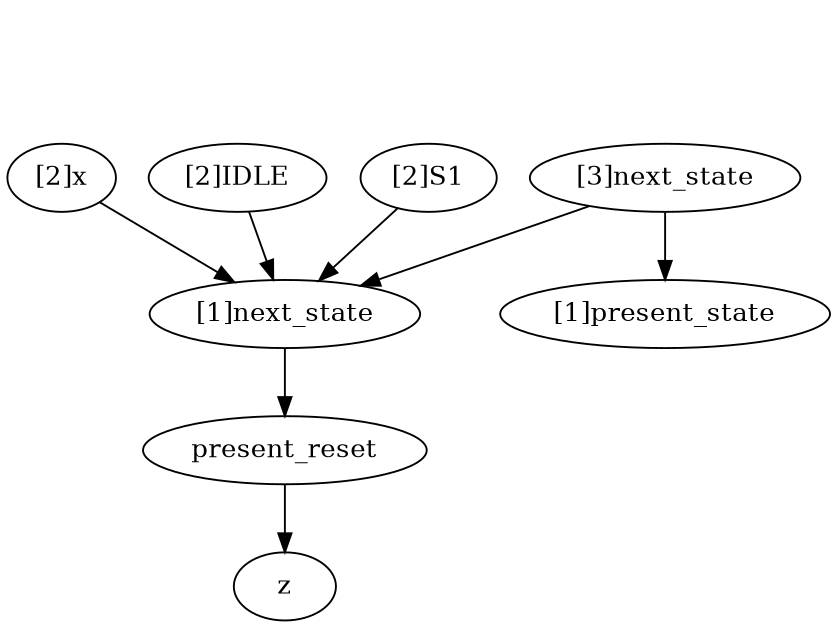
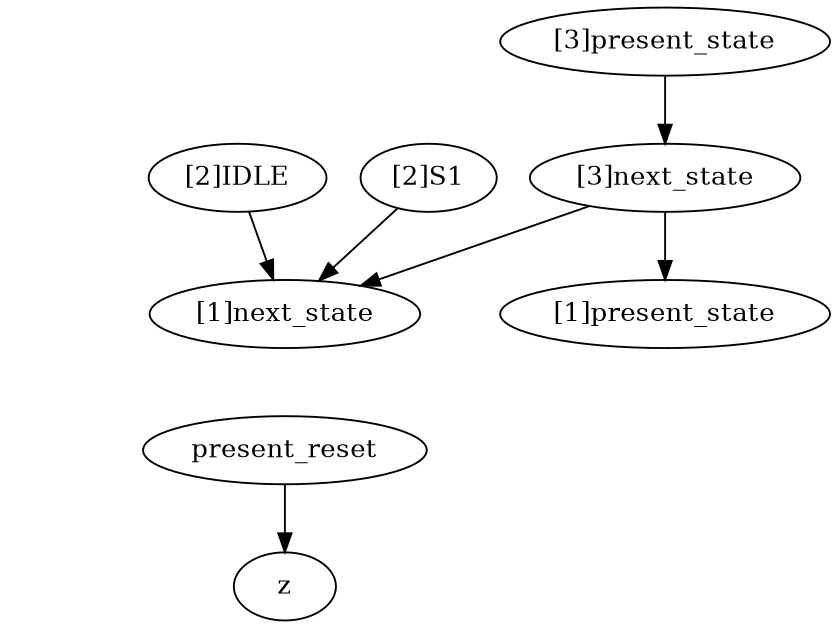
node "[3]present_state": added
node "[2]x": removed
edge "[1]next_state" -> "present_reset": removed
